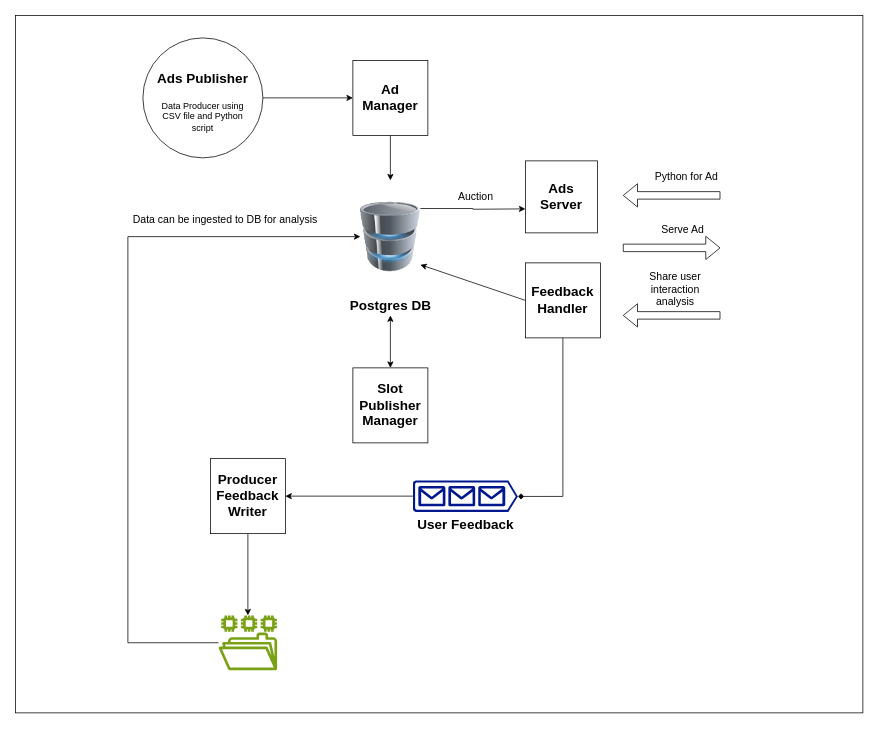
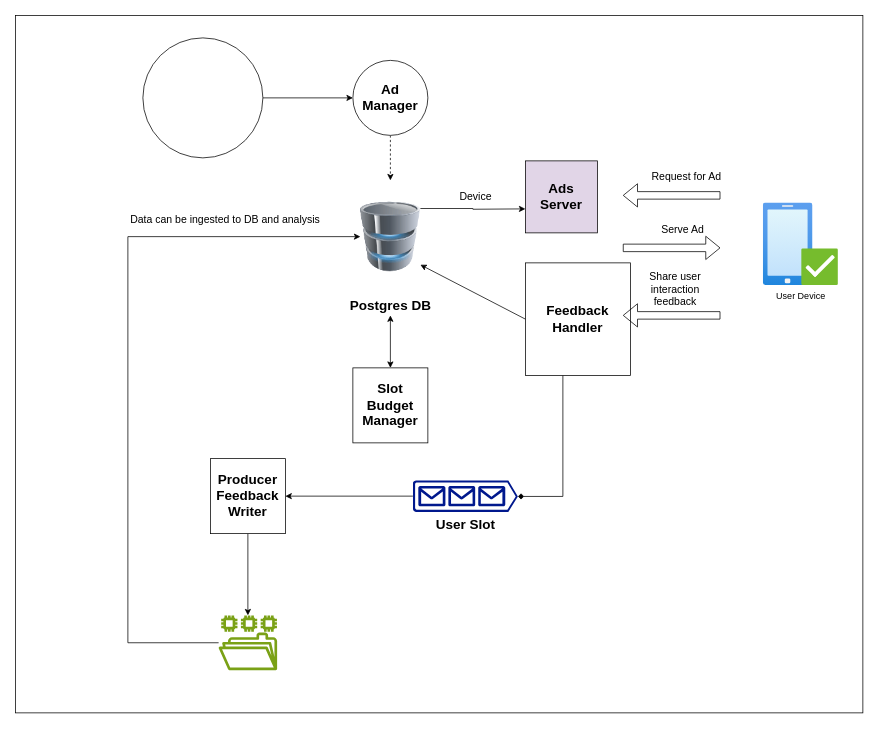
node "Ads Publisher": removed
node "Ad Manager": shape rectangle -> ellipse
node "Data Producer using CSV file and Python script": removed
edge "Ad Manager" -> "Postgres DB": style solid -> dashed
node "Python for Ad": label "Python for Ad" -> "Request for Ad"
node "Auction": label "Auction" -> "Device"
node "Ads Server": fillcolor #ffffff -> #e1d5e7
node "Data can be ingested to DB for analysis": label "Data can be ingested to DB for analysis" -> "Data can be ingested to DB and analysis"
node "User Device": added
node "Share user interaction analysis": label "Share user interaction analysis" -> "Share user interaction feedback"
node "Feedback Handler": size 75x75 -> 105x113
node "Slot Publisher Manager": label "Slot Publisher Manager" -> "Slot Budget Manager"
node "User Feedback": label "User Feedback" -> "User Slot"
